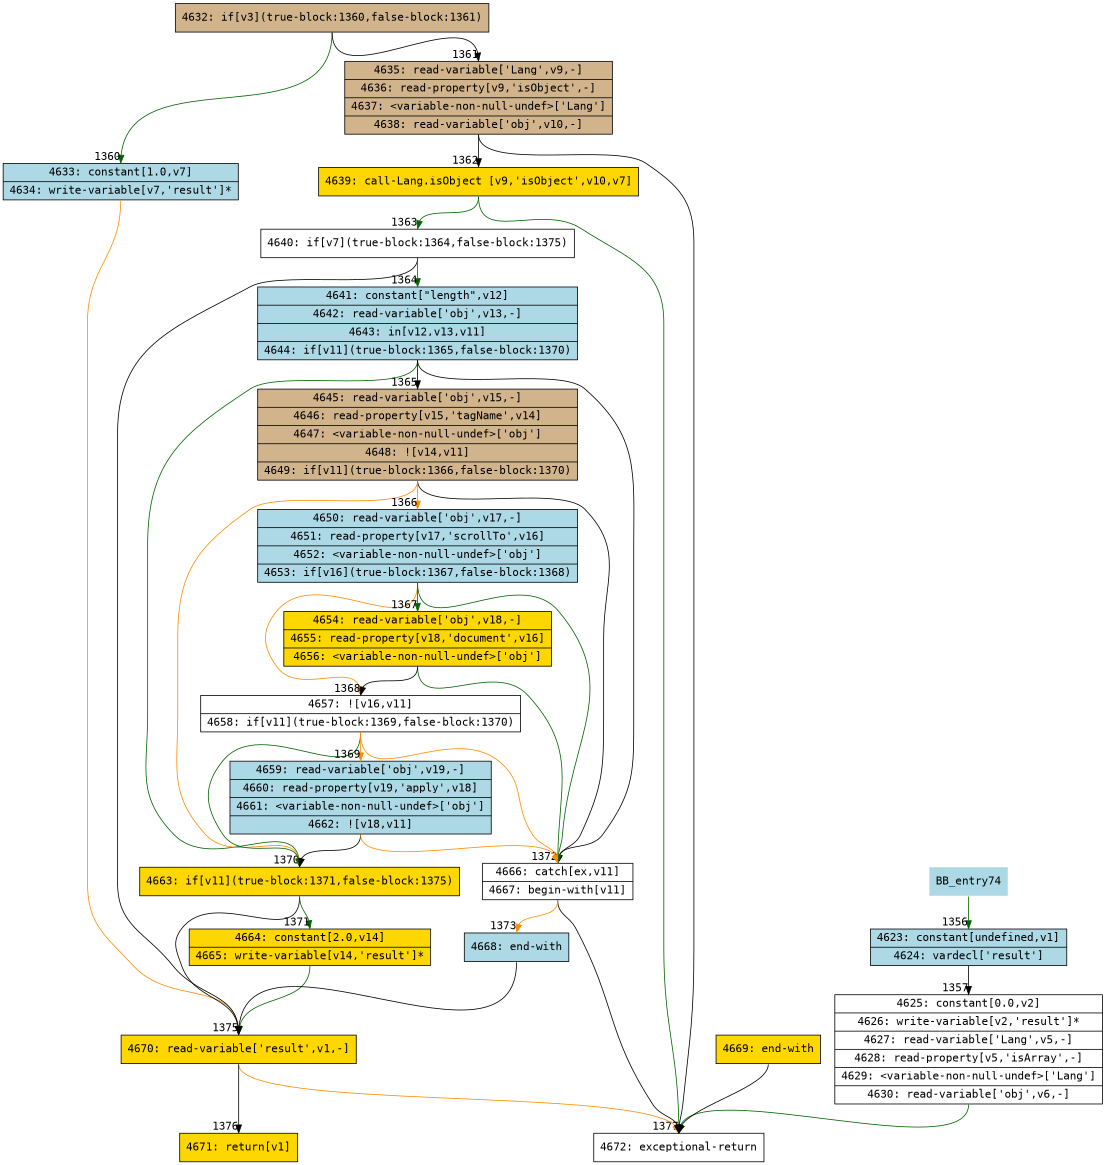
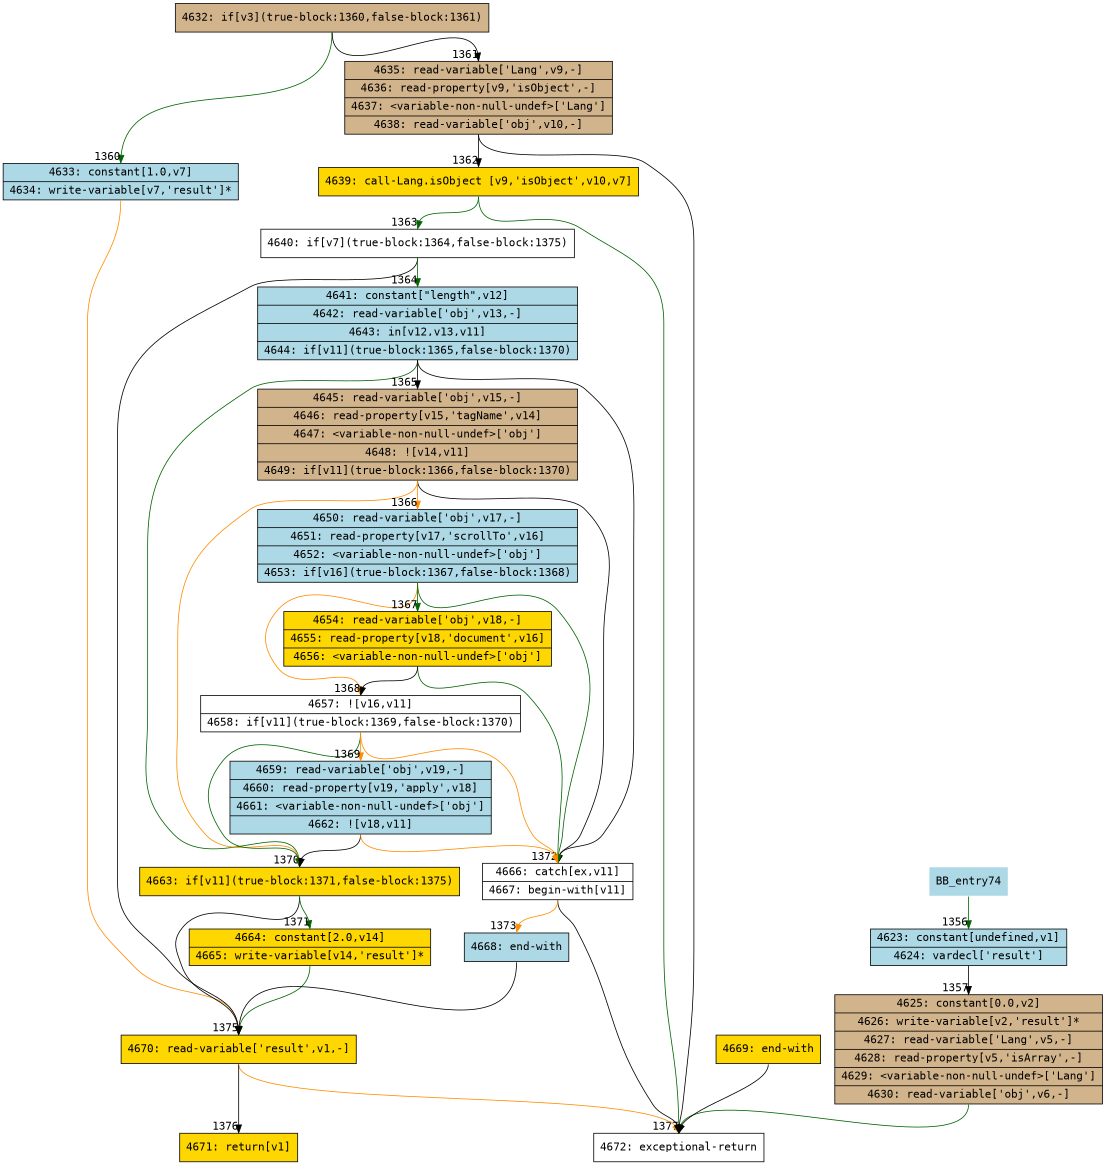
node "4625: constant[0.0,v2]": fillcolor white -> tan
